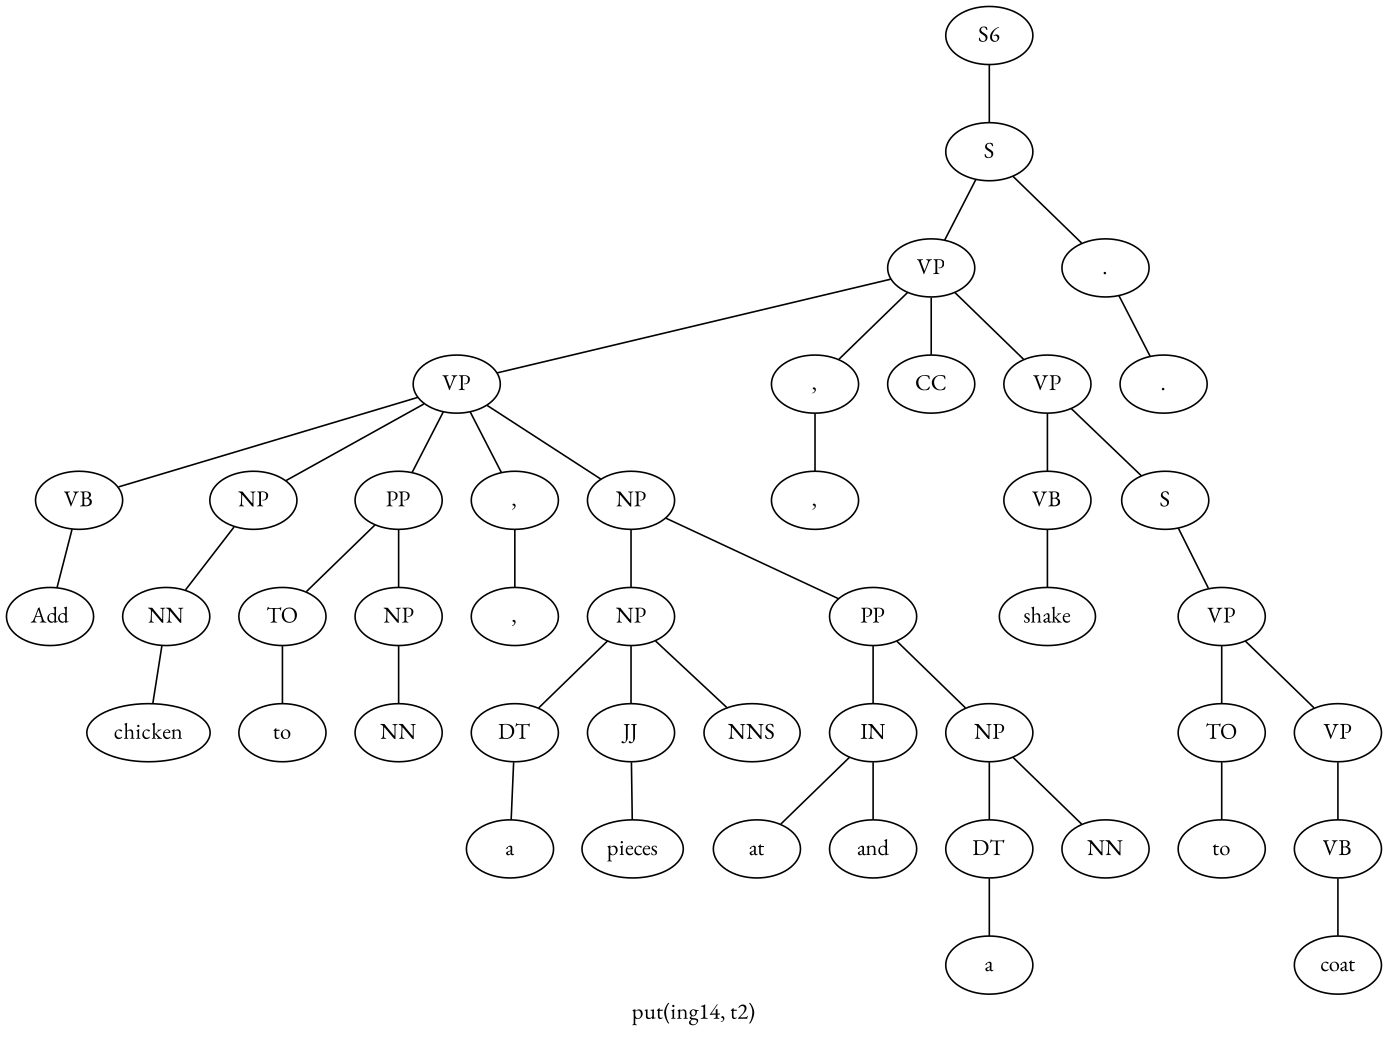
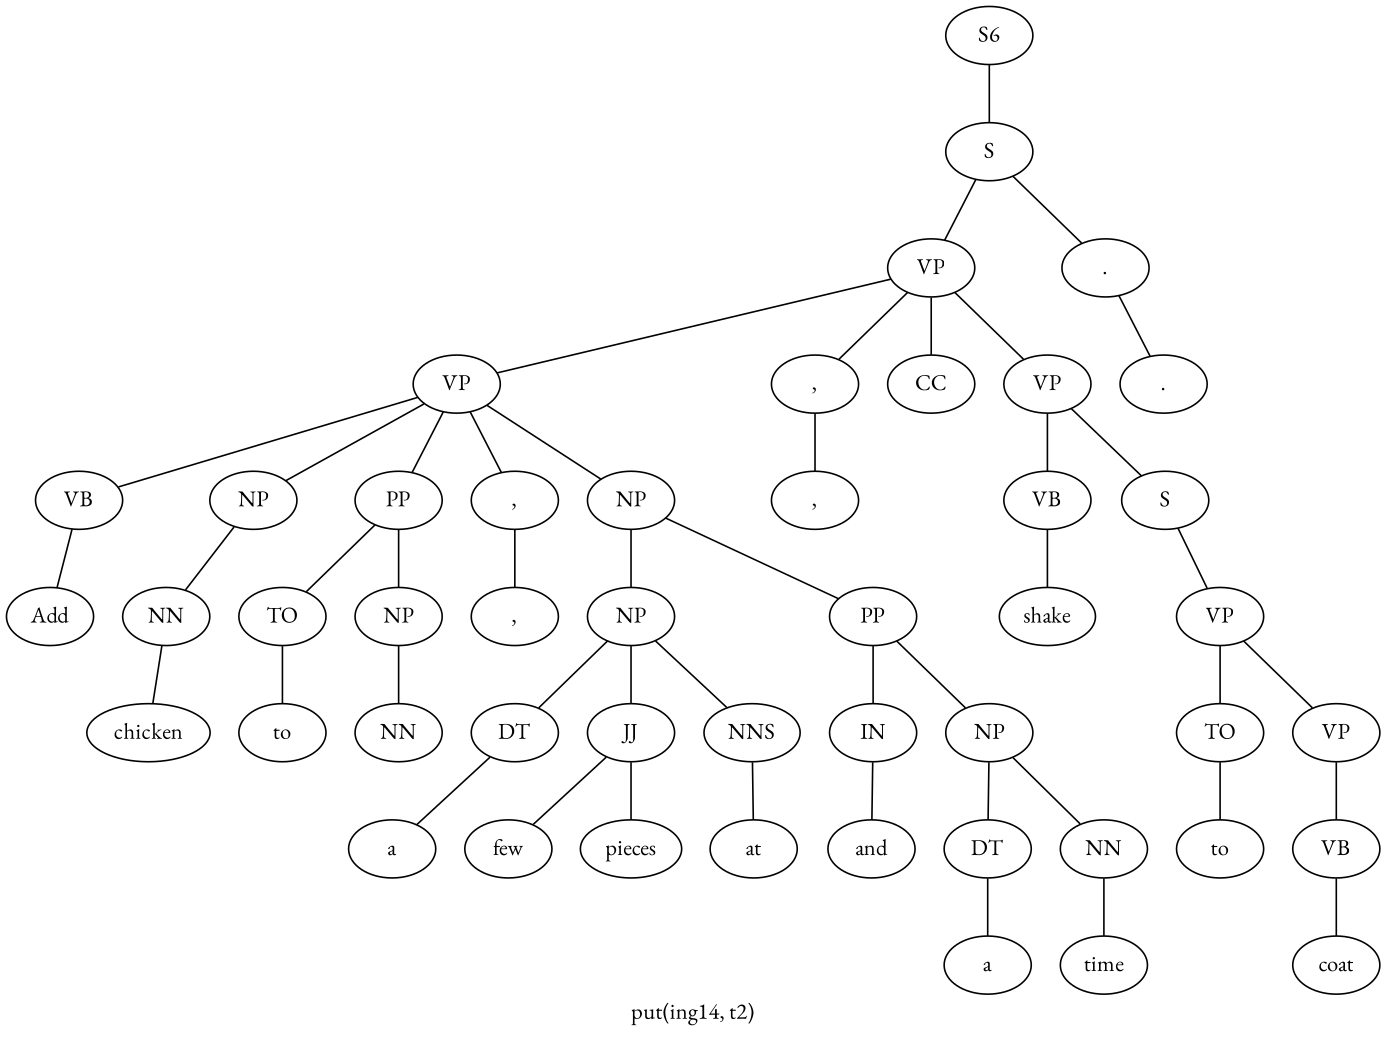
edge "IN" -- "at": now "NNS" -- "at"
node "few": added
node "time": added
